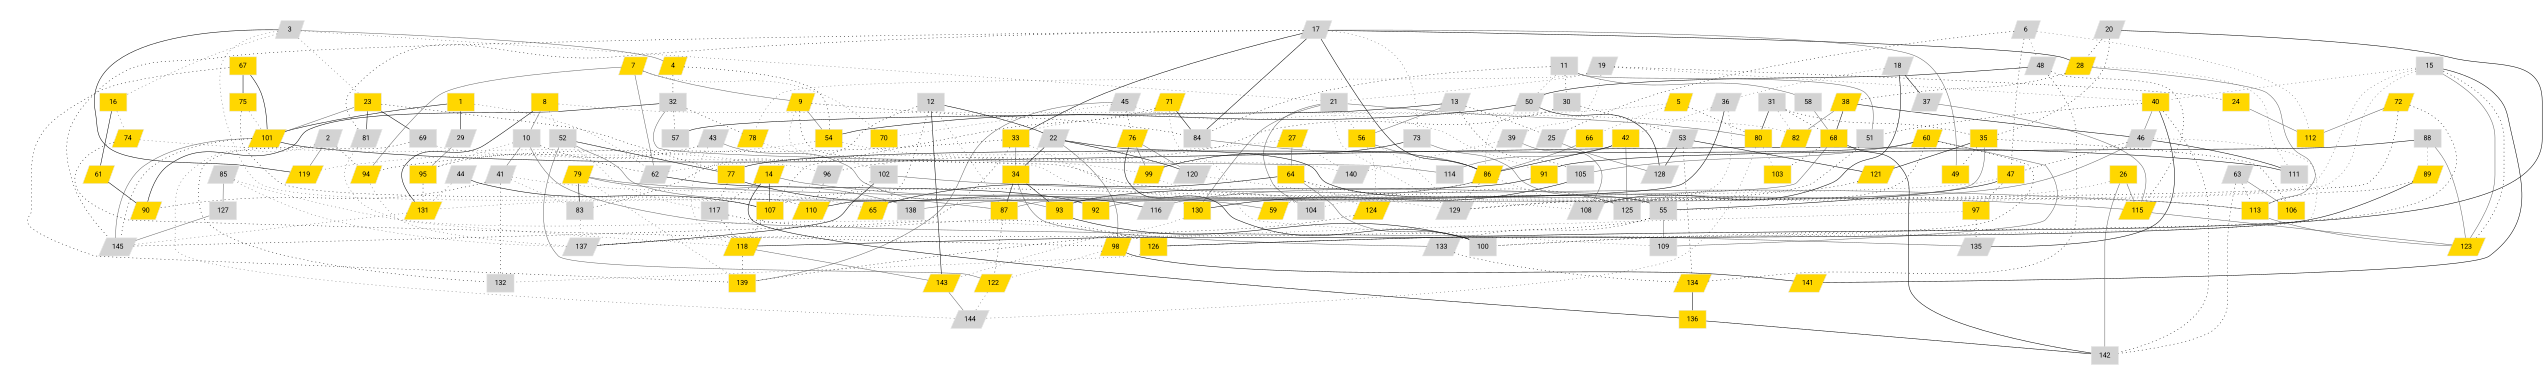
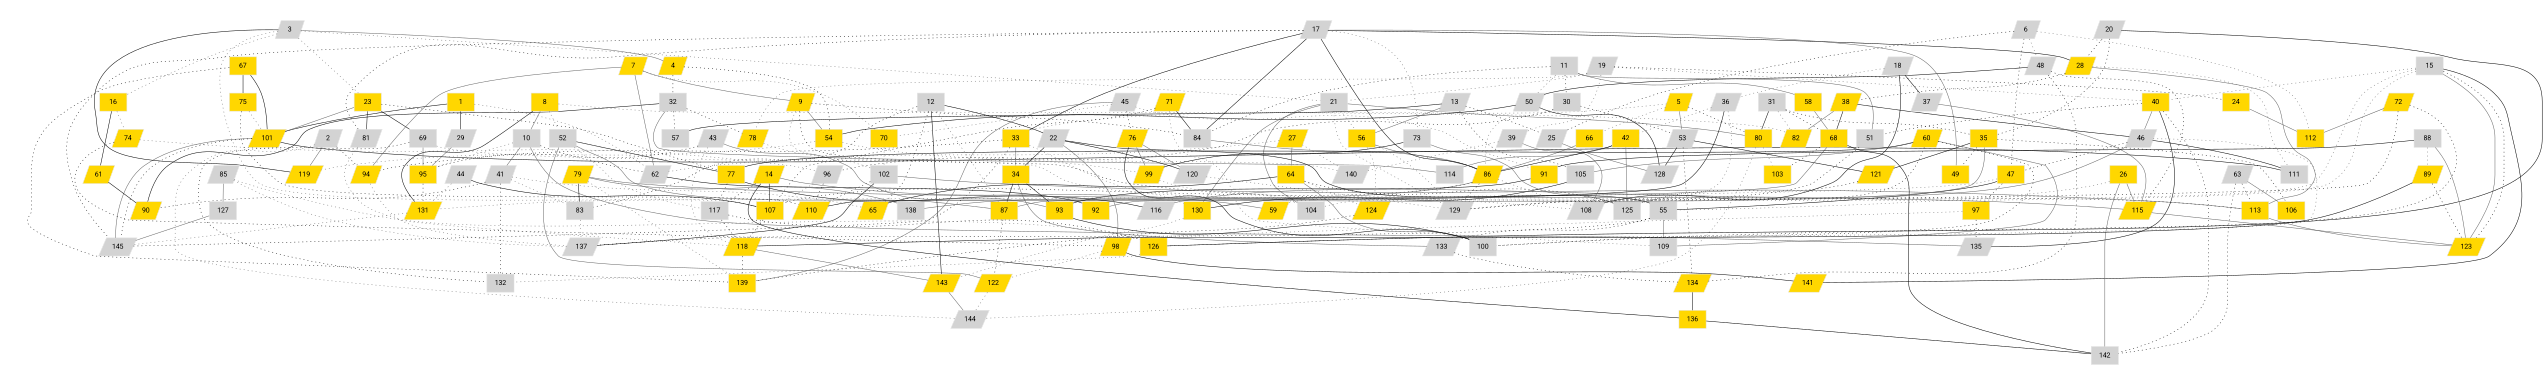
node "58": fillcolor lightgrey -> gold
edge "5" -- "53": added
edge "69" -- "95": added
edge "89" -- "113": now "89" -- "123"
